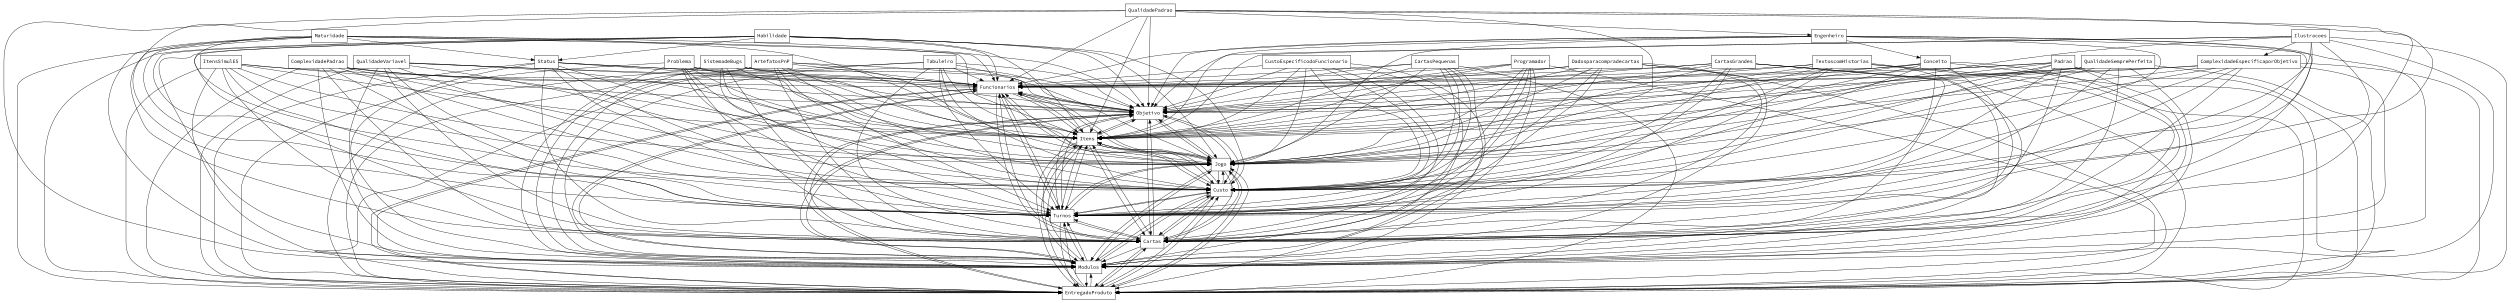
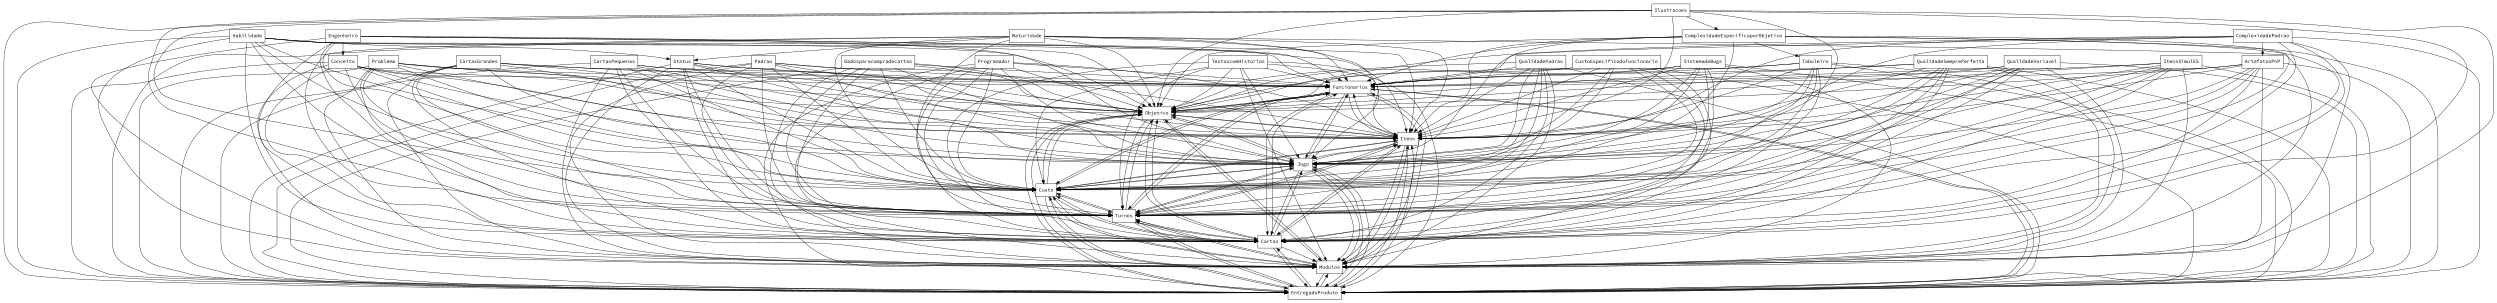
edge "QualidadePadrao" -> "Engenheiro": now "QualidadePadrao" -> "EntregadoProduto"
edge "ComplexidadePadrao" -> "Custo": now "ComplexidadePadrao" -> "ArtefatosPnP"
edge "ComplexidadeEspecificaporObjetivo" -> "Modulos": now "ComplexidadeEspecificaporObjetivo" -> "Tabuleiro"
